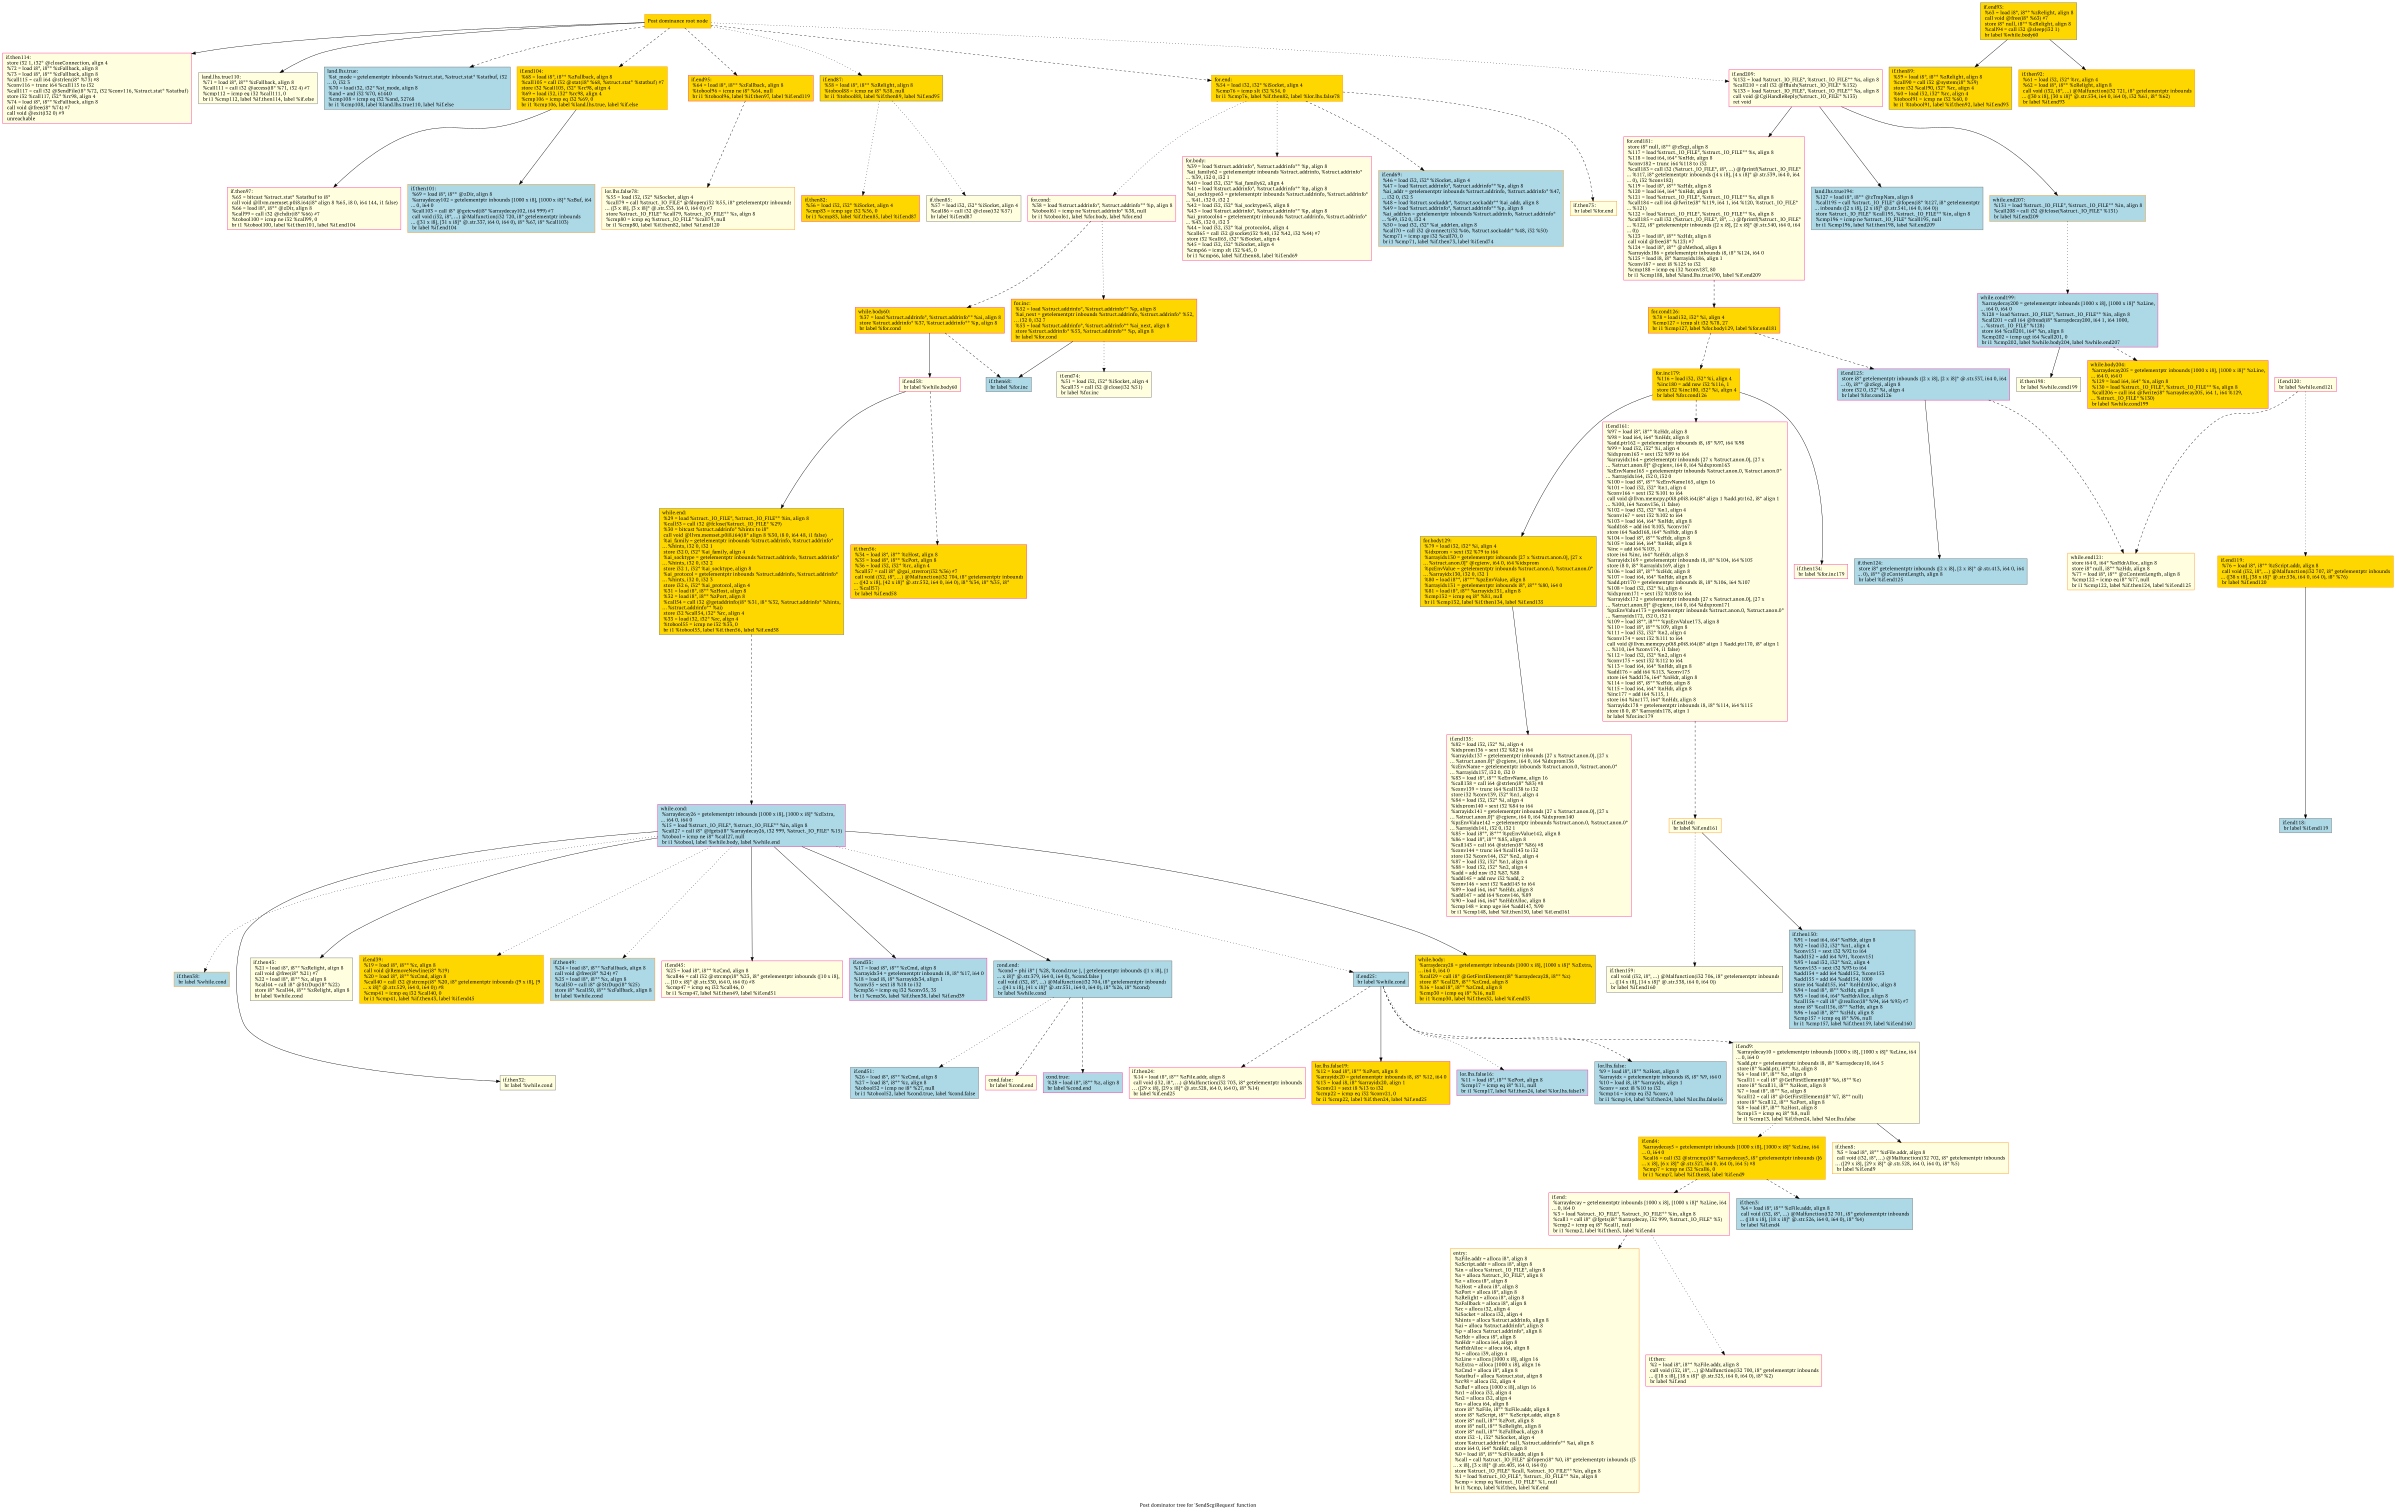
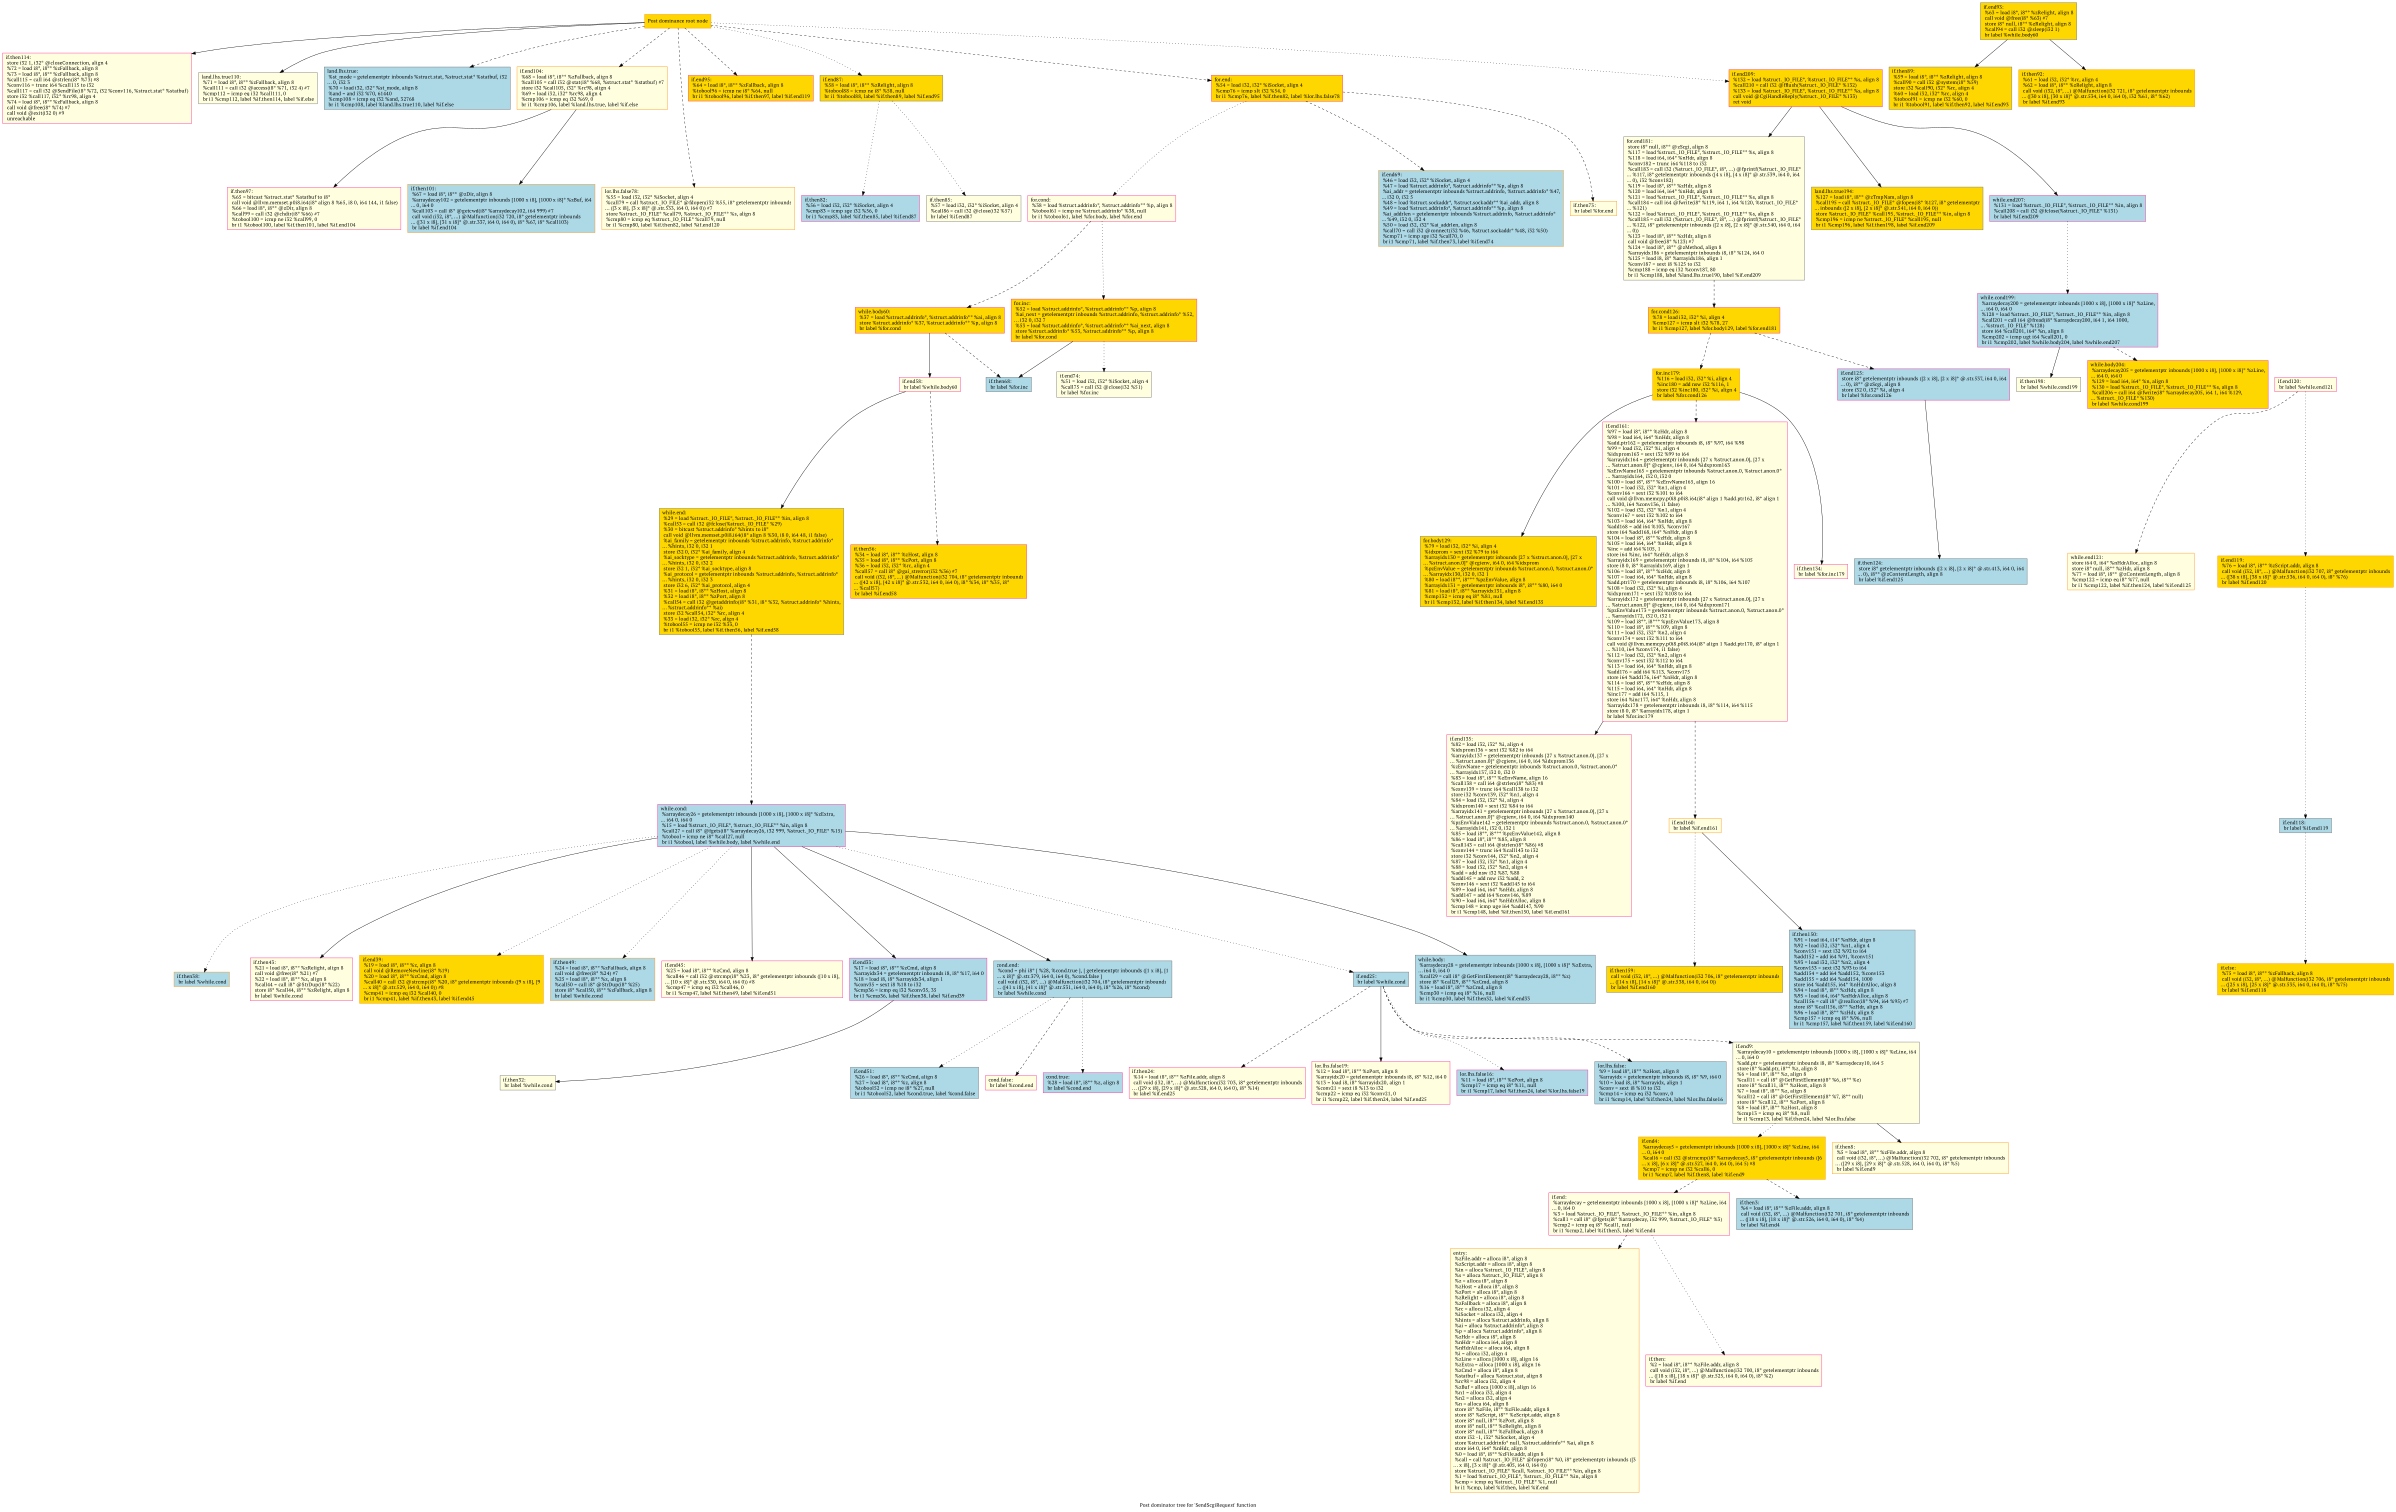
node "if.end104:": fillcolor gold -> lightyellow
node "for.end:": color darkorange -> deeppink
node "if.end209:": fillcolor lightyellow -> gold
edge "if.end95:" -> "lor.lhs.false78:": now "Post dominance root node" -> "lor.lhs.false78:"
node "if.then101:": text "%69 = load i8*, i8** @zDir, align 8" -> "%67 = load i8*, i8** @zDir, align 8"
node "if.then82:": fillcolor gold -> lightblue
node "for.body:": removed
node "for.end181:": color deeppink -> gray40
node "land.lhs.true194:": fillcolor lightblue -> gold
node "while.end207:": color darkorange -> deeppink
edge "if.end125:" -> "while.end121:": removed
edge "for.body129:" -> "if.end135:": now "if.end161:" -> "if.end135:"
edge "if.end119:" -> "if.end118:": style solid -> dotted
edge "while.cond:" -> "if.then32:": now "if.end33:" -> "if.then32:"
node "if.then150:": text "%91 = load i64, i64* %nHdr, align 8" -> "%91 = load i64, i14* %nHdr, align 8"
node "if.then43:": color gray40 -> deeppink
node "while.body:": fillcolor gold -> lightblue
node "if.then159:": fillcolor lightyellow -> gold
node "if.else:": added
edge "cond.end:" -> "cond.true:": style dashed -> dotted
node "lor.lhs.false19:": fillcolor gold -> lightyellow
node "entry:": text "%i = alloca i39, align 4" -> "%i = alloca i32, align 4"
